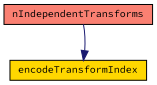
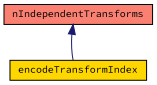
edge "nIndependentTransforms" -> "encodeTransformIndex": reversed
